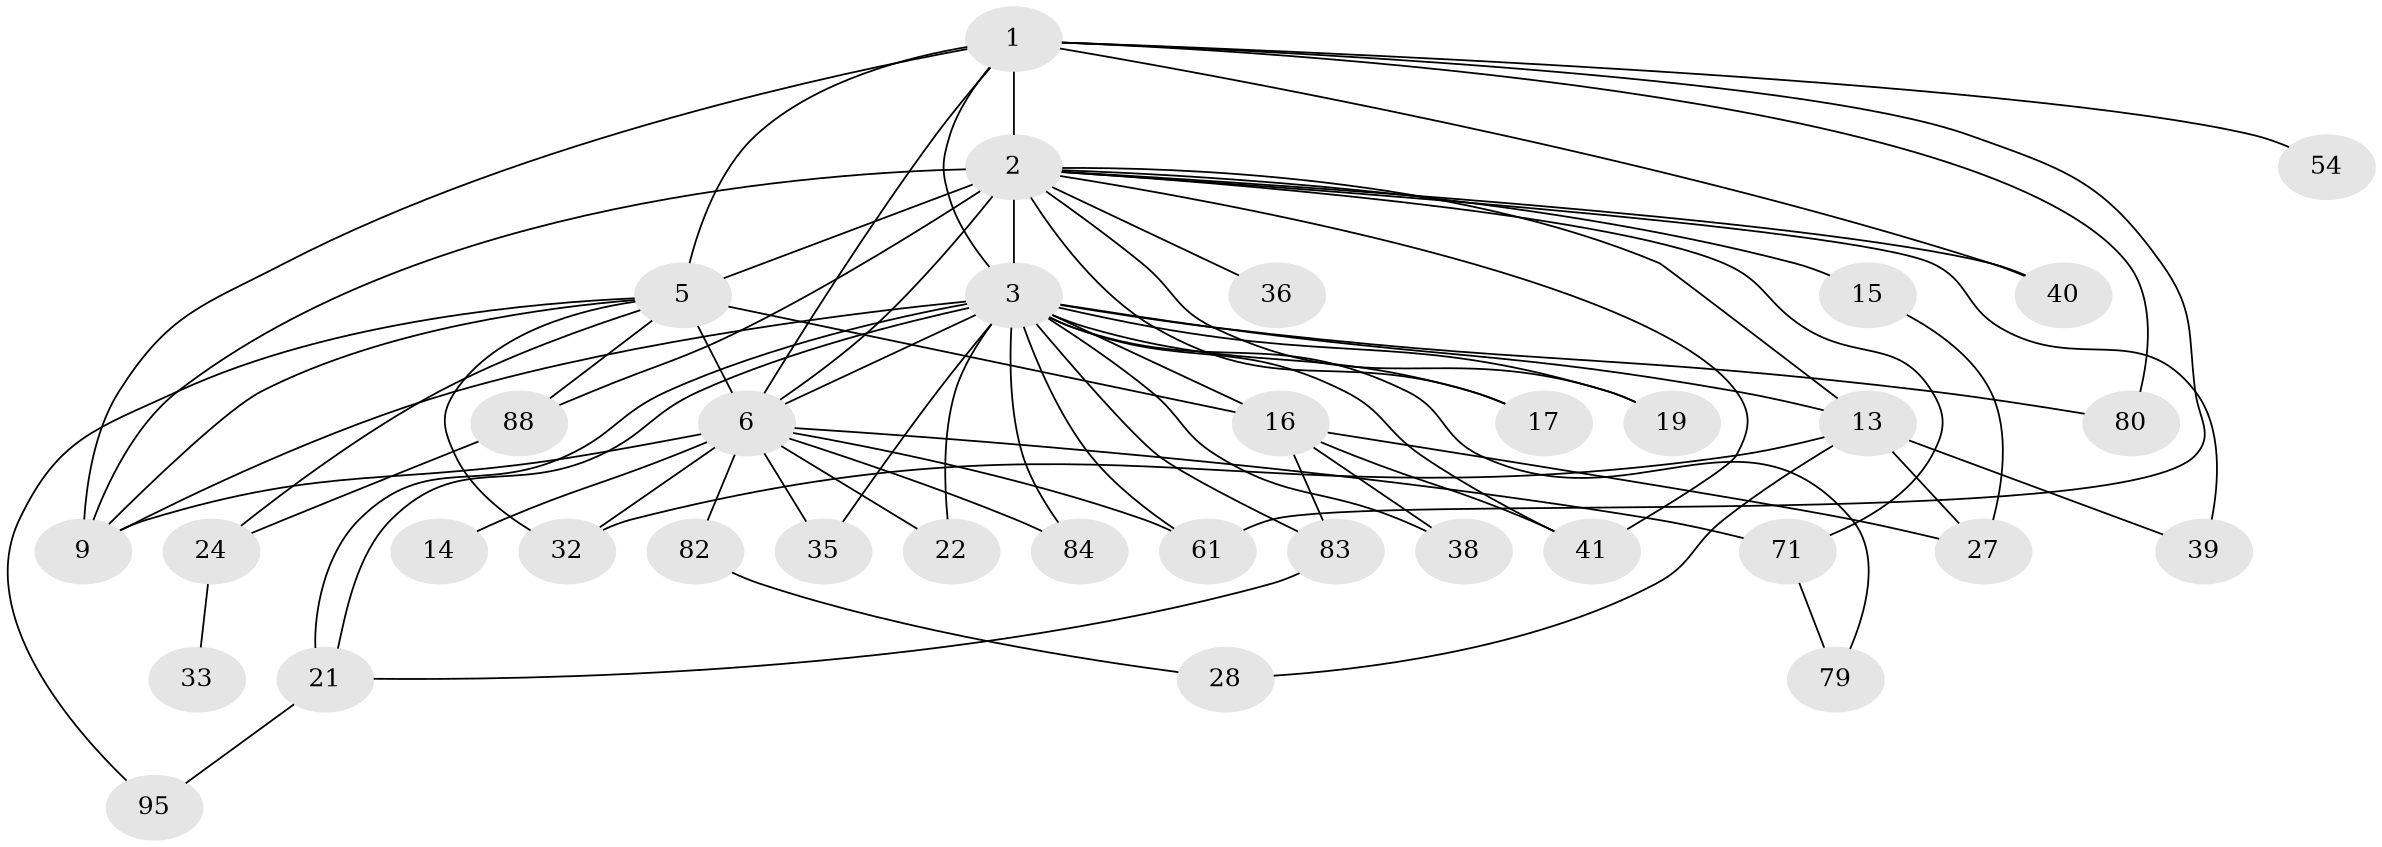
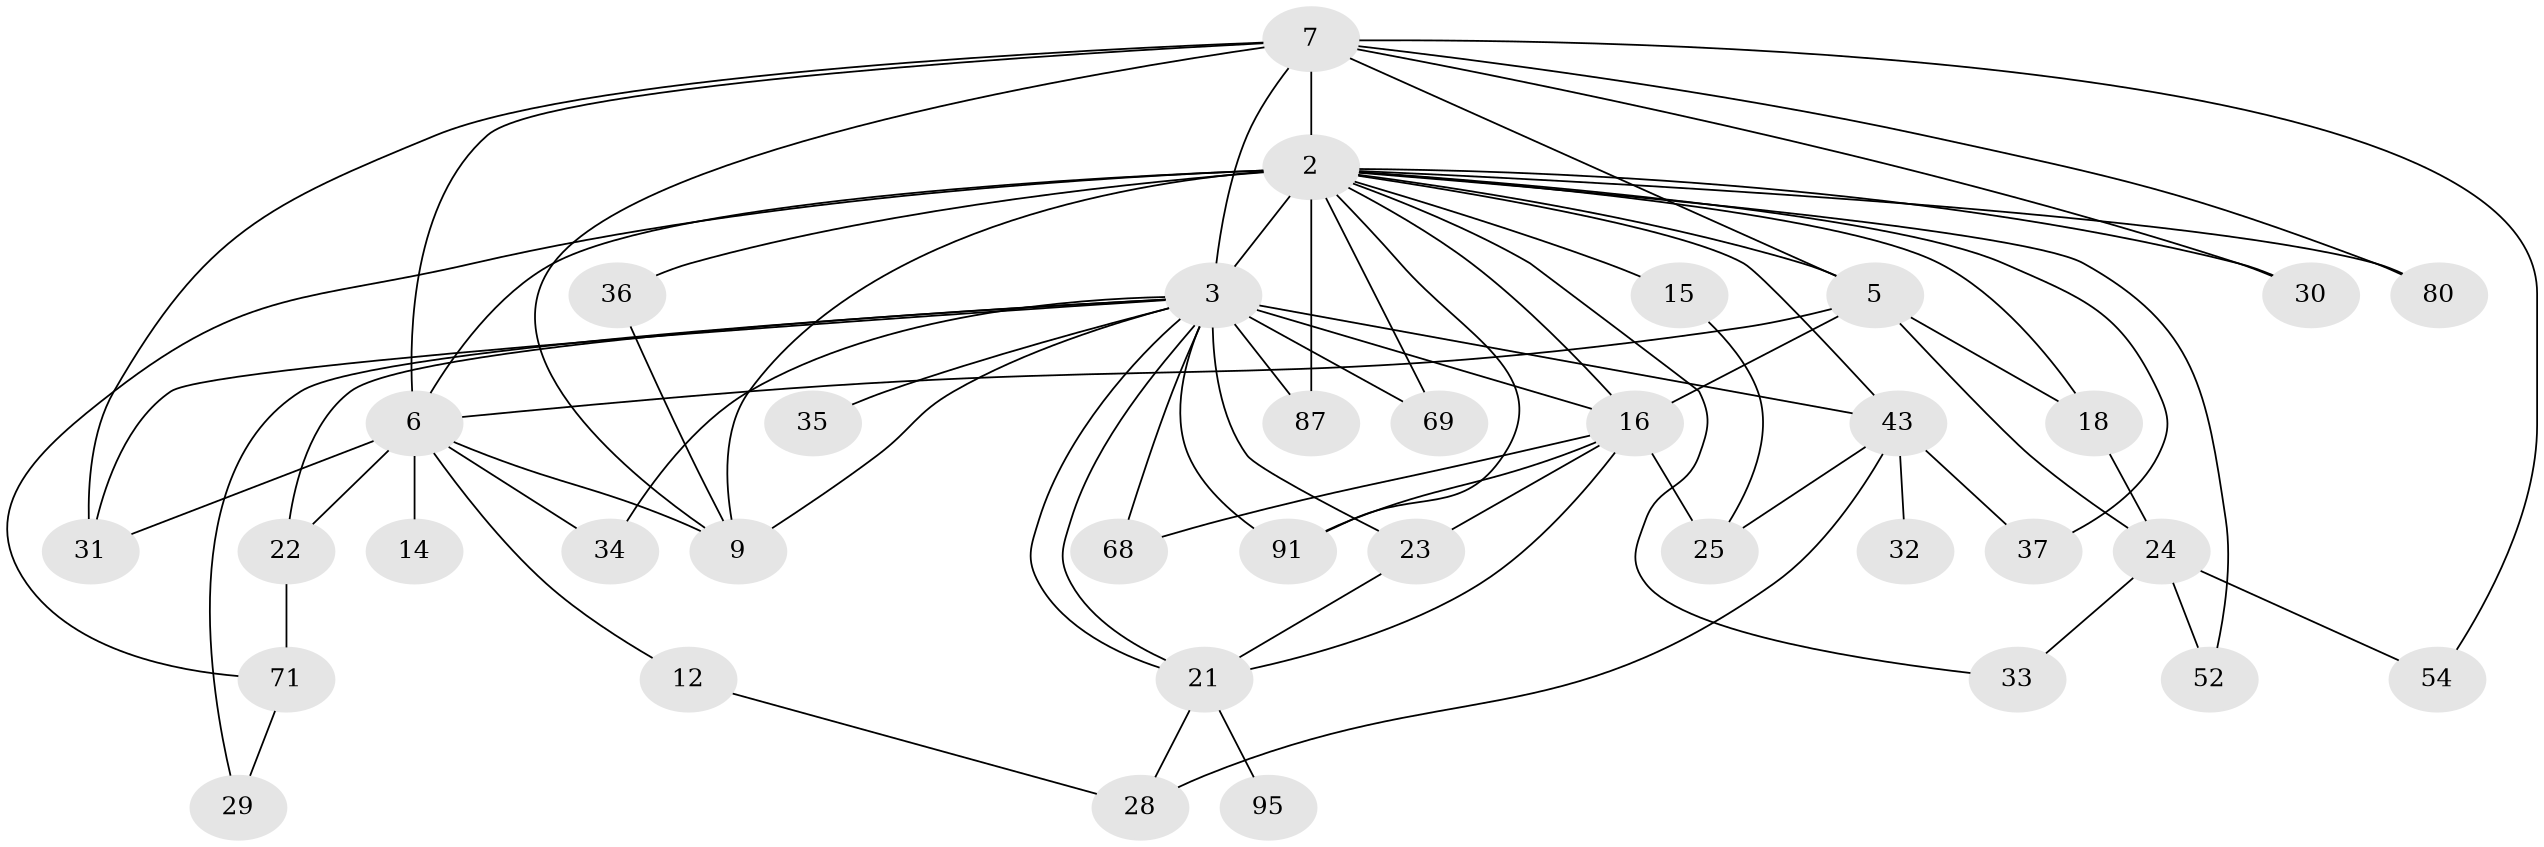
node "1": label "1" -> "7"
edge "2" -- "16": added
node "40": label "40" -> "30"
edge "5" -- "32": removed
edge "5" -- "9": now "36" -- "9"
edge "3" -- "6": removed
edge "3" -- "80": now "2" -- "80"
edge "5" -- "95": removed
node "88": label "88" -> "18"
node "17": label "17" -> "87"
node "19": label "19" -> "69"
node "13": label "13" -> "43"
edge "6" -- "71": now "22" -- "71"
edge "2" -- "33": added
edge "6" -- "35": removed
edge "6" -- "32": removed
node "82": label "82" -> "12"
node "84": label "84" -> "34"
node "61": label "61" -> "31"
node "83": label "83" -> "23"
node "38": label "38" -> "68"
node "41": label "41" -> "91"
node "27": label "27" -> "25"
node "39": label "39" -> "37"
edge "16" -- "21": added
edge "24" -- "54": added
node "79": label "79" -> "29"
node "52": added
edge "21" -- "28": added
